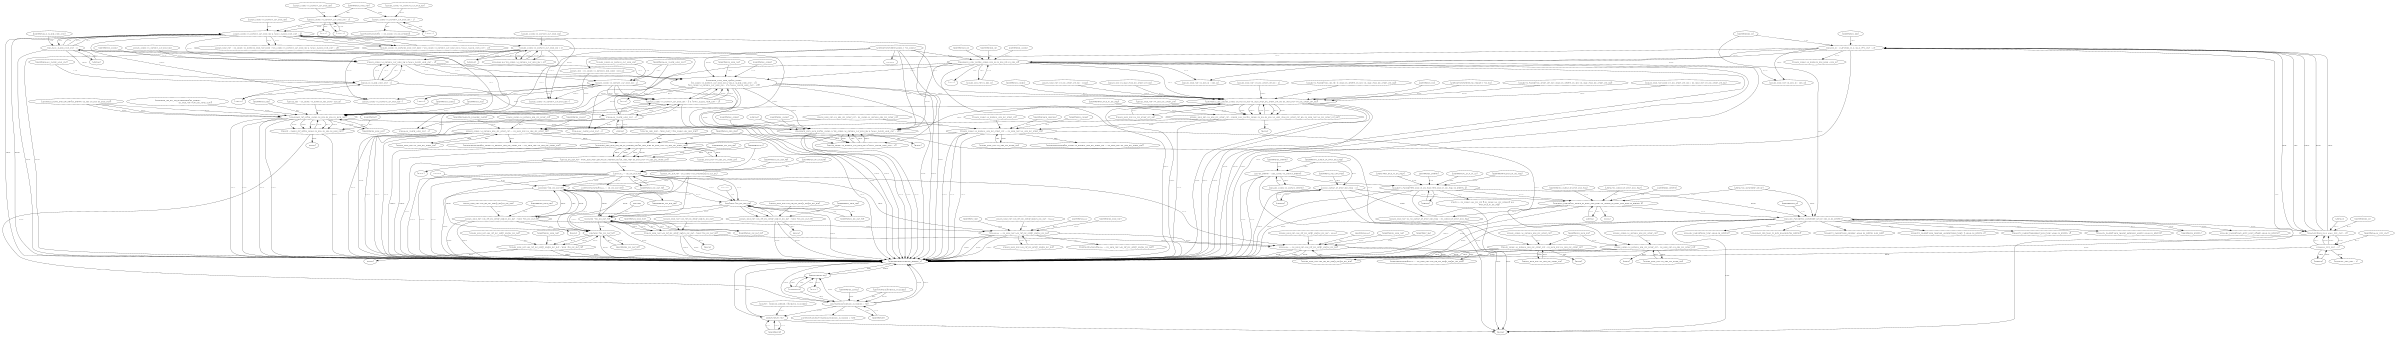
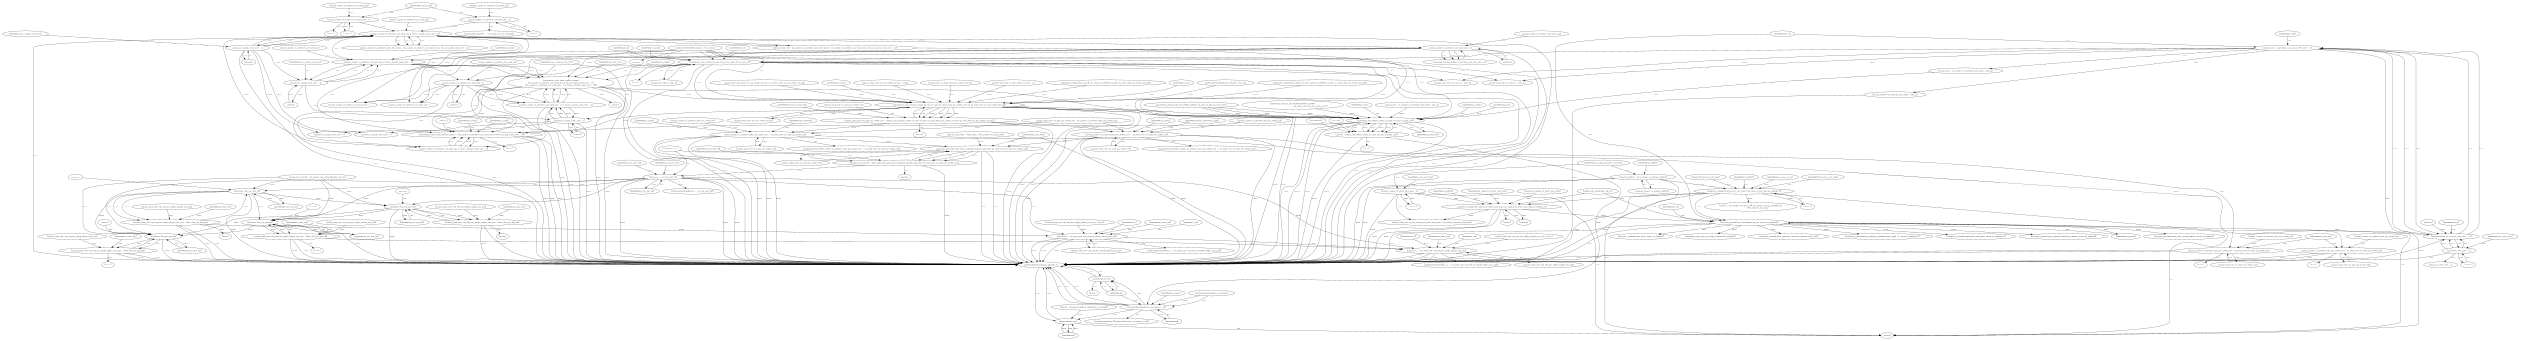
node "1002209": added
edge "(Call,pps_id = CLIP3(pps_id, 0, MAX_PPS_CNT - 2))" -> "(MethodReturn,IHEVCD_ERROR_T)": now "(Call,ps_codec->s_parse.ps_pps_base + pps_id)" -> "(MethodReturn,IHEVCD_ERROR_T)"
node "1002421": added
